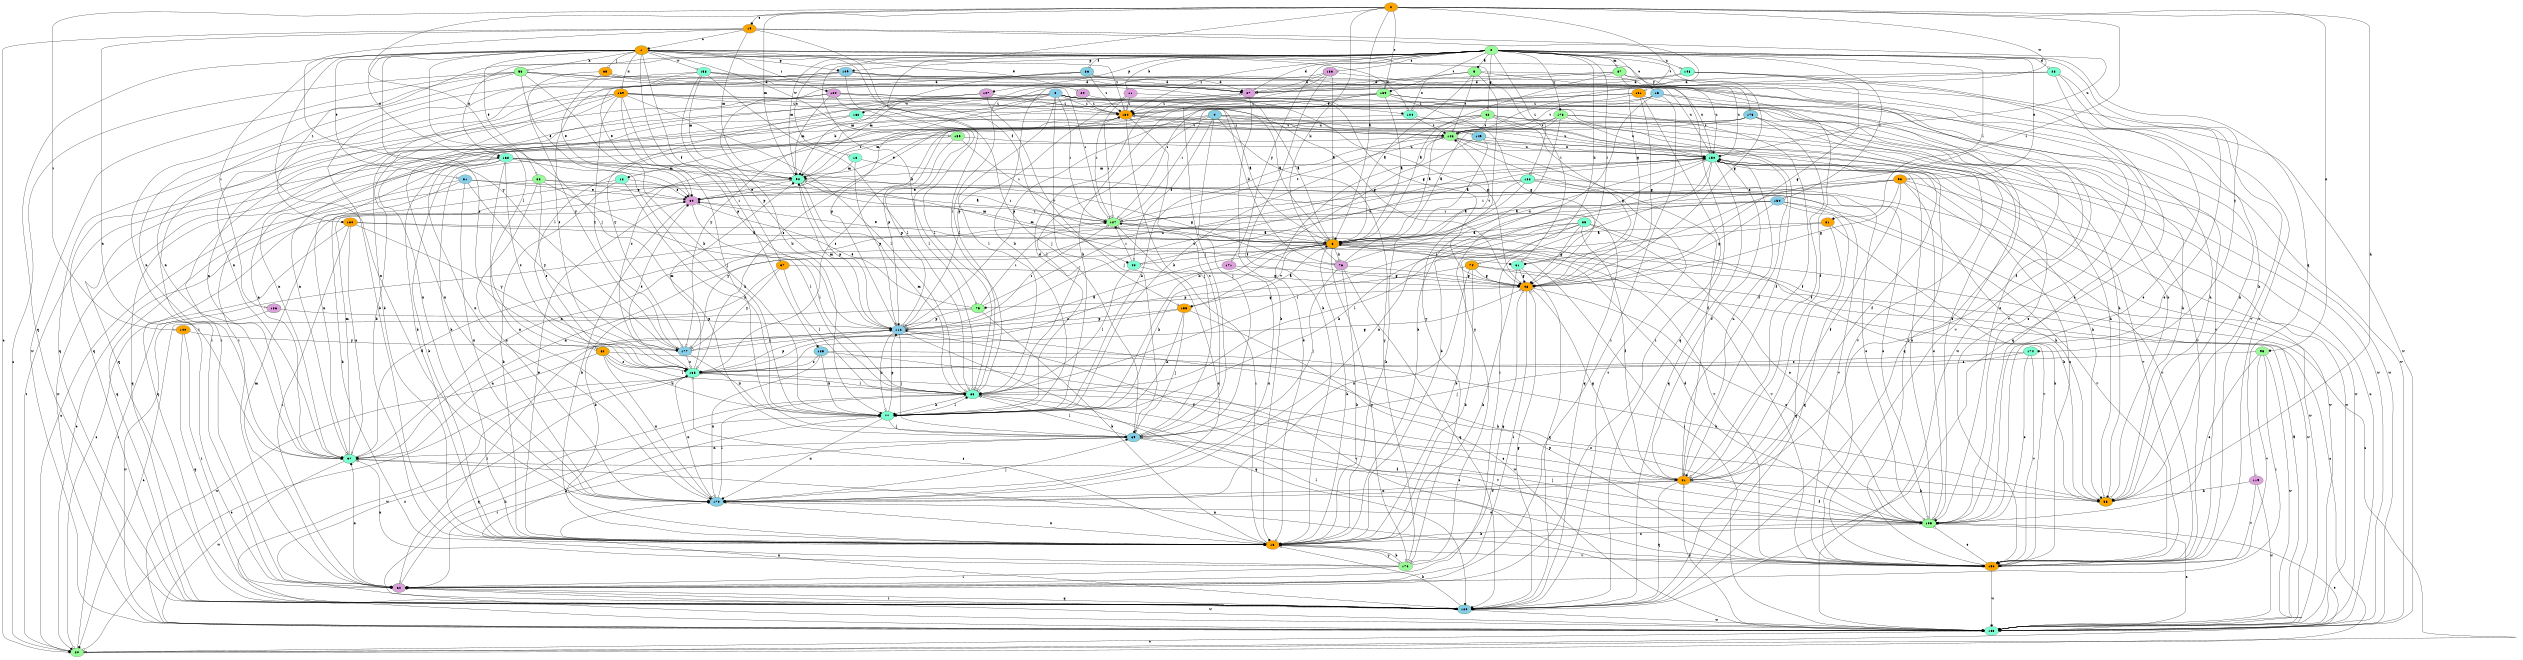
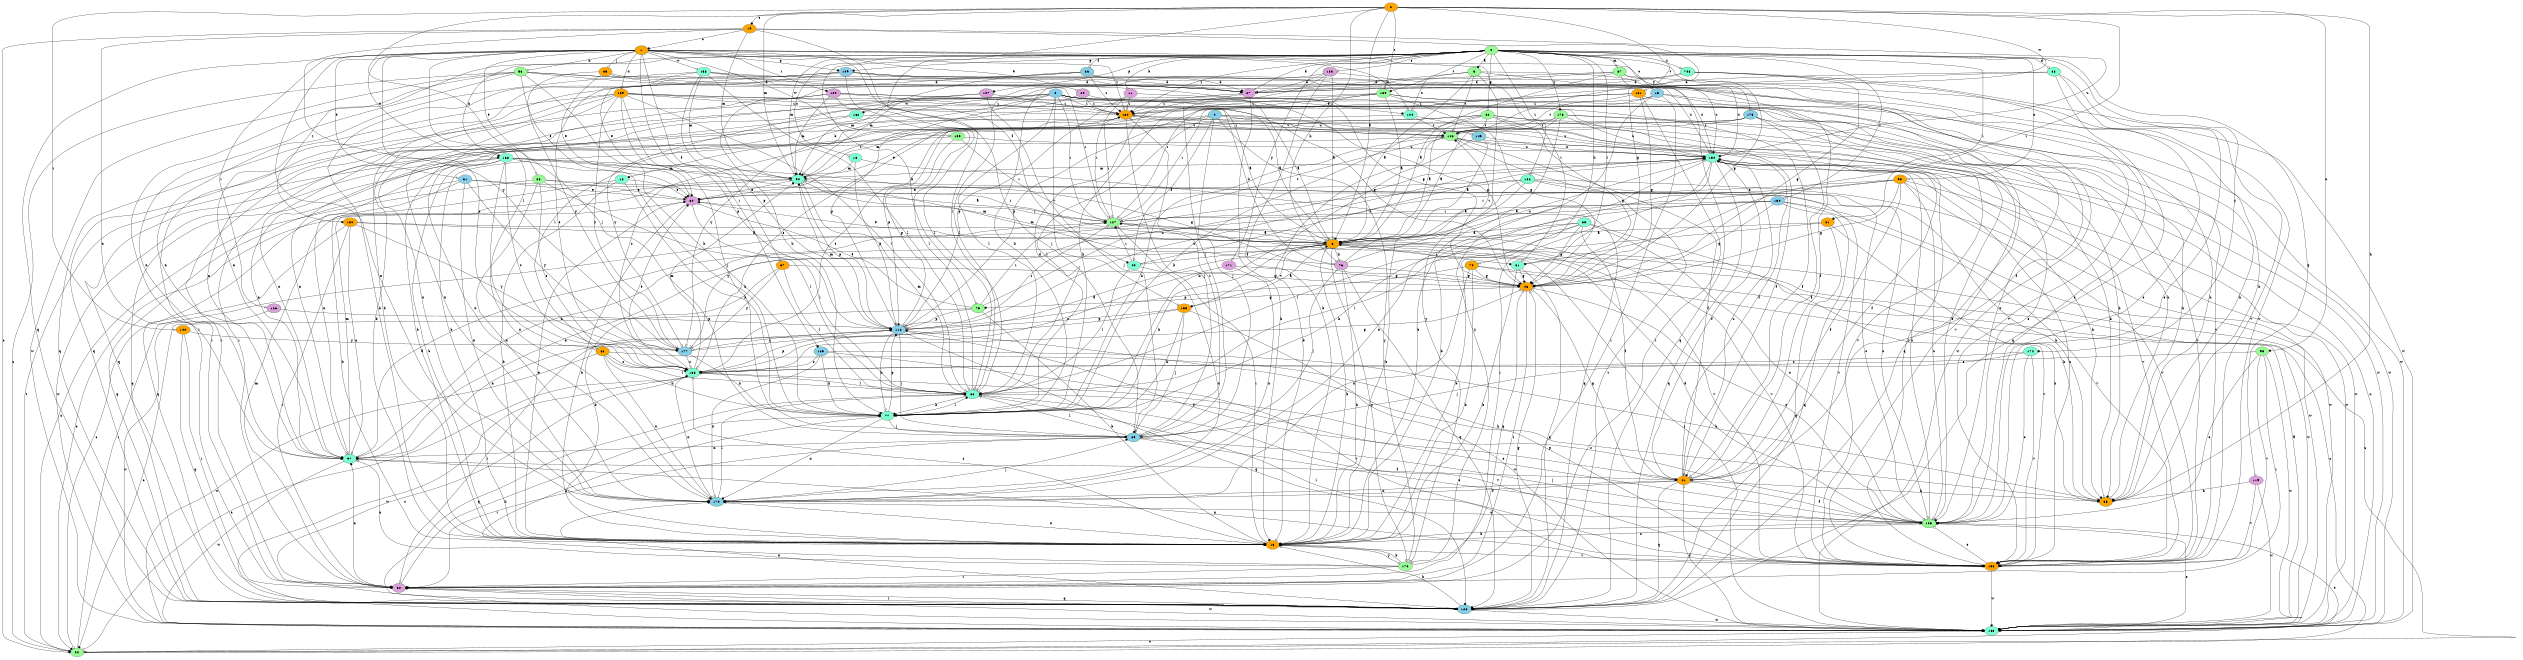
node "148": label "148" -> "748"
